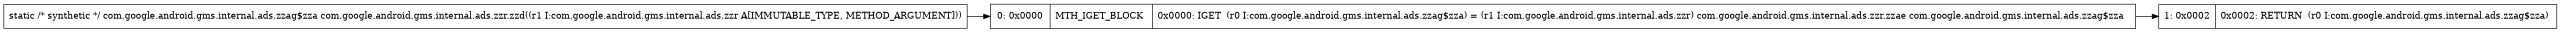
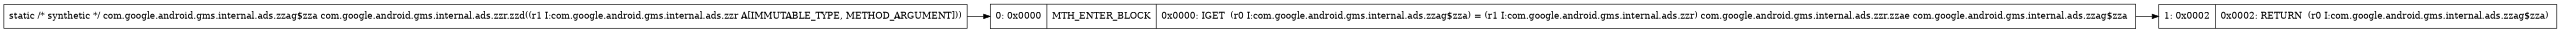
node "0: 0x0000": text "MTH_IGET_BLOCK" -> "MTH_ENTER_BLOCK"
